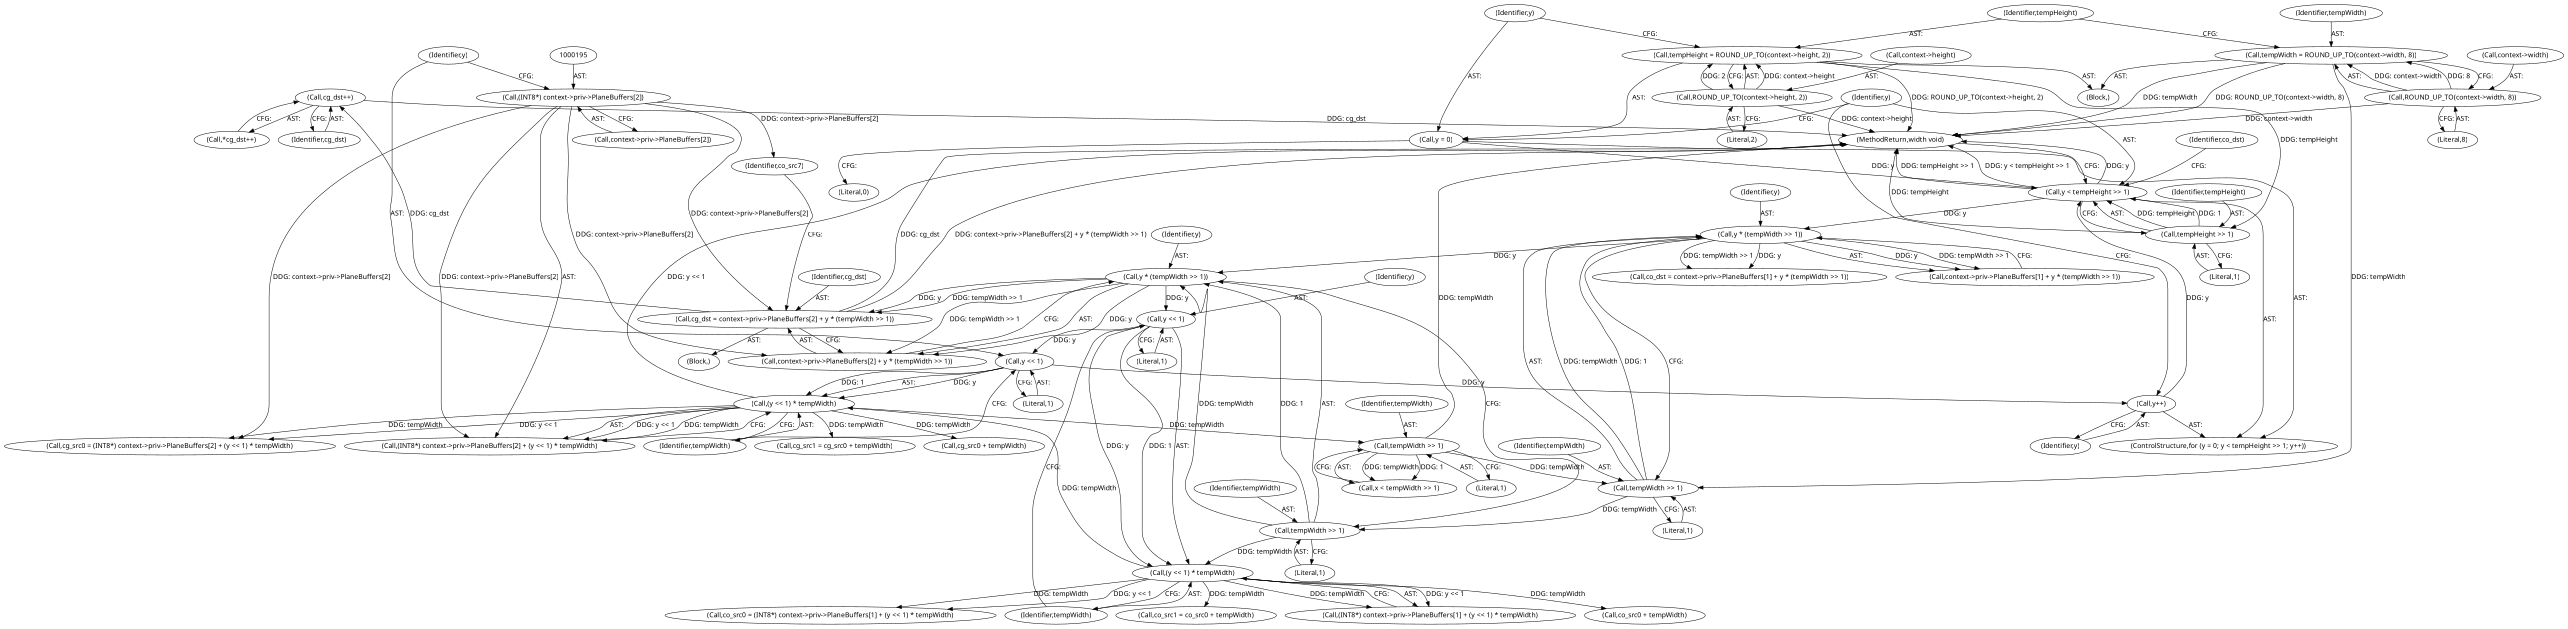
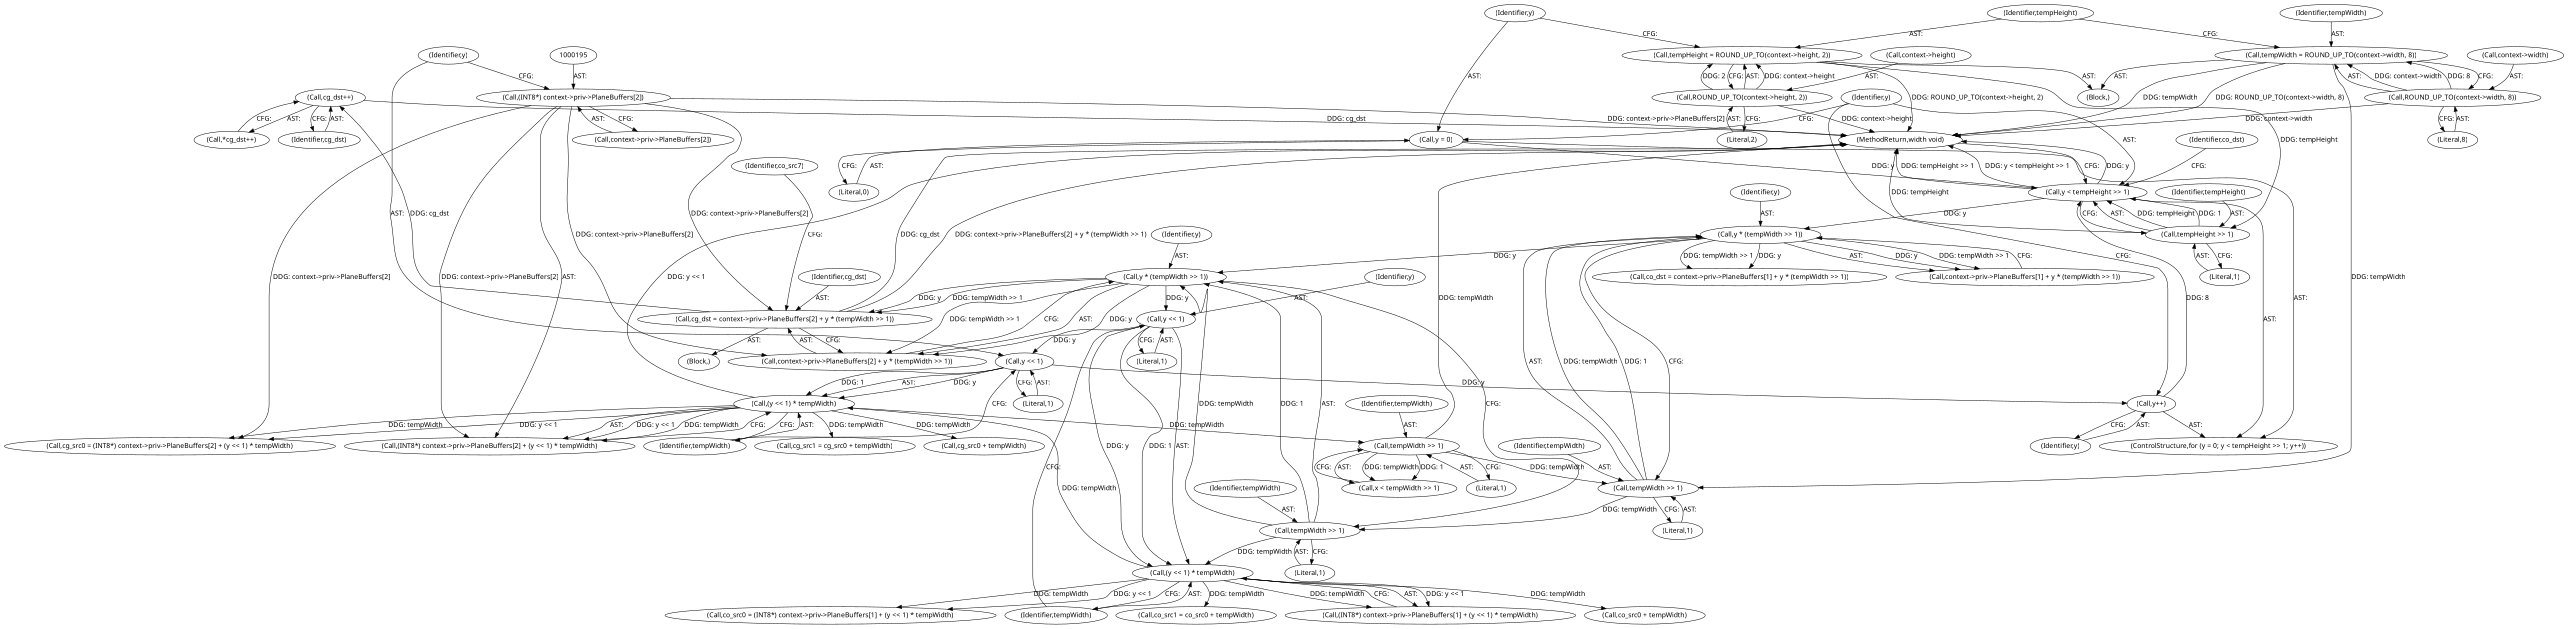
edge "(Call,(INT8*) context->priv->PlaneBuffers[2])" -> "(Identifier,co_src7)": now "(Call,(INT8*) context->priv->PlaneBuffers[2])" -> "(MethodReturn,width void)"
edge "(Call,tempHeight = ROUND_UP_TO(context->height, 2))" -> "(Call,y = 0)": now "(Literal,0)" -> "(Call,y = 0)"
edge "(Call,y++)" -> "(Call,y < tempHeight >> 1)": label "DDG: y" -> "DDG: 8"
